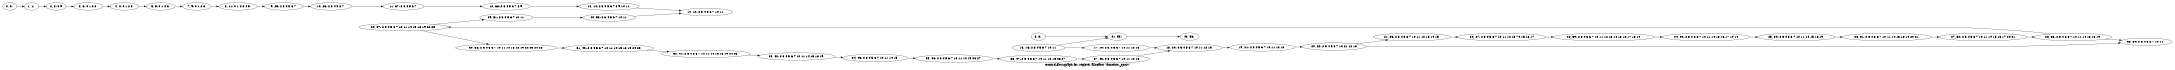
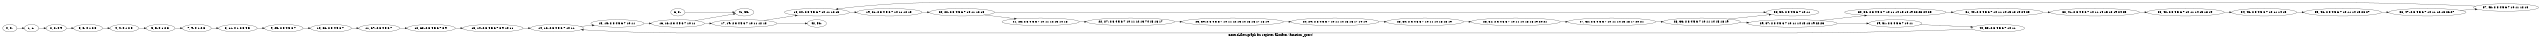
node "15, 15: 2 3 4 5 6 7 10 11": added
edge "41, 55:" -> "42, 56:": now "17, 19: 2 3 4 5 6 7 10 11 12 13" -> "42, 56:"
node "20, 22: 2 3 4 5 6 7 10 21 12 13": label "20, 22: 2 3 4 5 6 7 10 21 12 13" -> "20, 22: 2 3 4 5 6 7 10 11 12 13"
